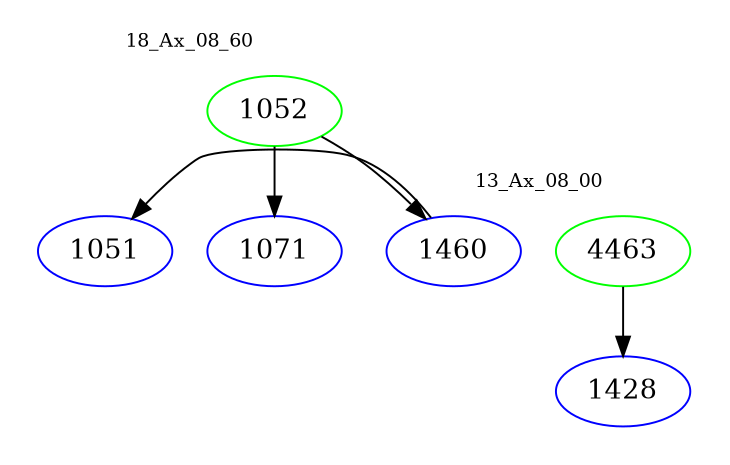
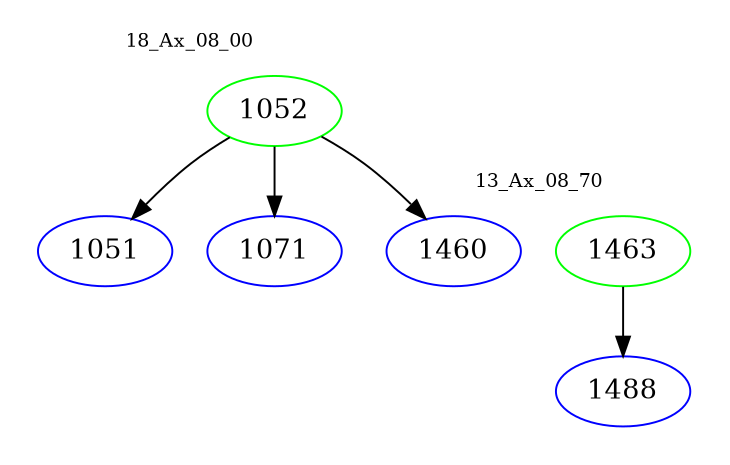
cluster "18_Ax_08_60": label "18_Ax_08_60" -> "18_Ax_08_00"
edge "1460" -> "1051": now "1052" -> "1051"
cluster "13_Ax_08_00": label "13_Ax_08_00" -> "13_Ax_08_70"
node "4463": label "4463" -> "1463"
node "1428": label "1428" -> "1488"
